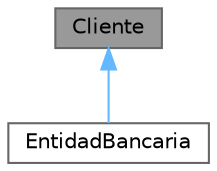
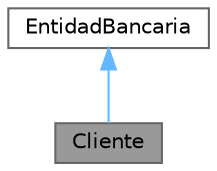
edge "EntidadBancaria" -> "Cliente": reversed
